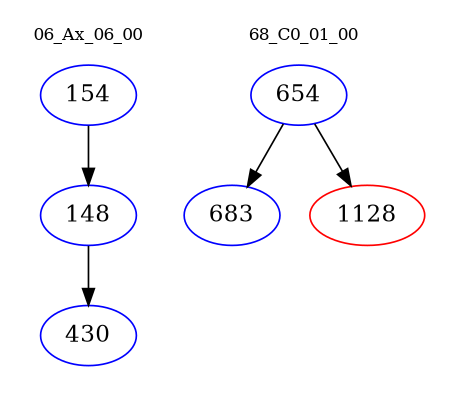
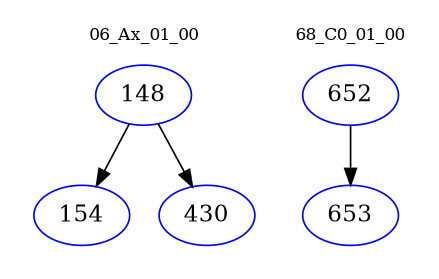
cluster "06_Ax_06_00": label "06_Ax_06_00" -> "06_Ax_01_00"
node "654": label "654" -> "652"
edge "154" -> "148": reversed
node "683": label "683" -> "653"
node "1128": removed
